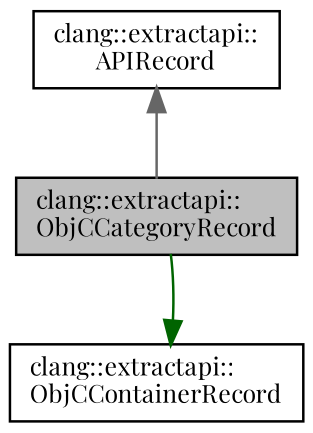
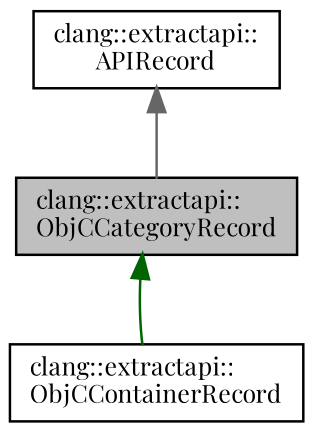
edge "clang::extractapi:: ObjCCategoryRecord" -> "clang::extractapi:: ObjCContainerRecord": reversed
